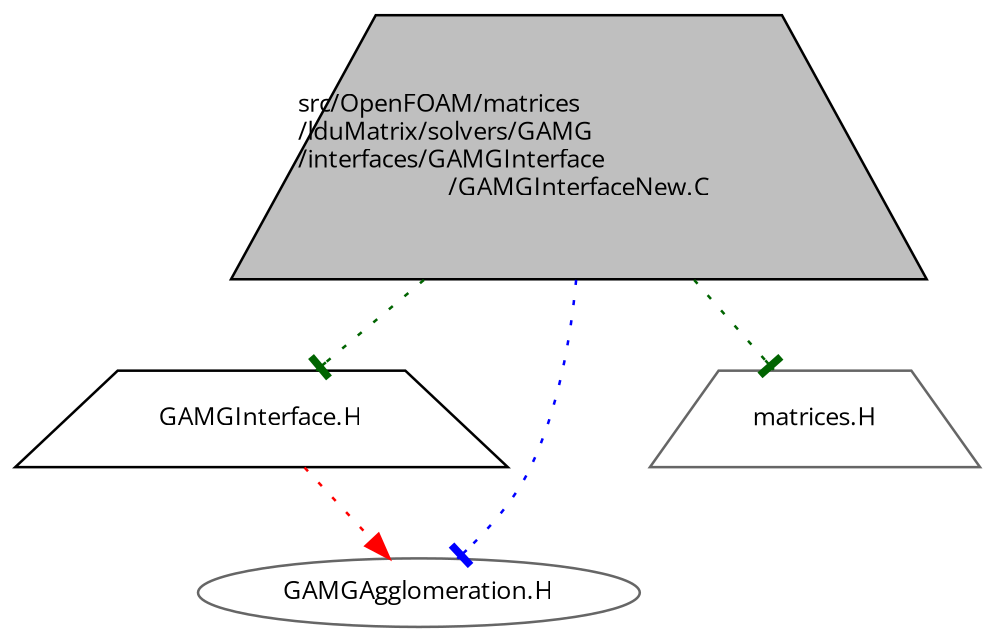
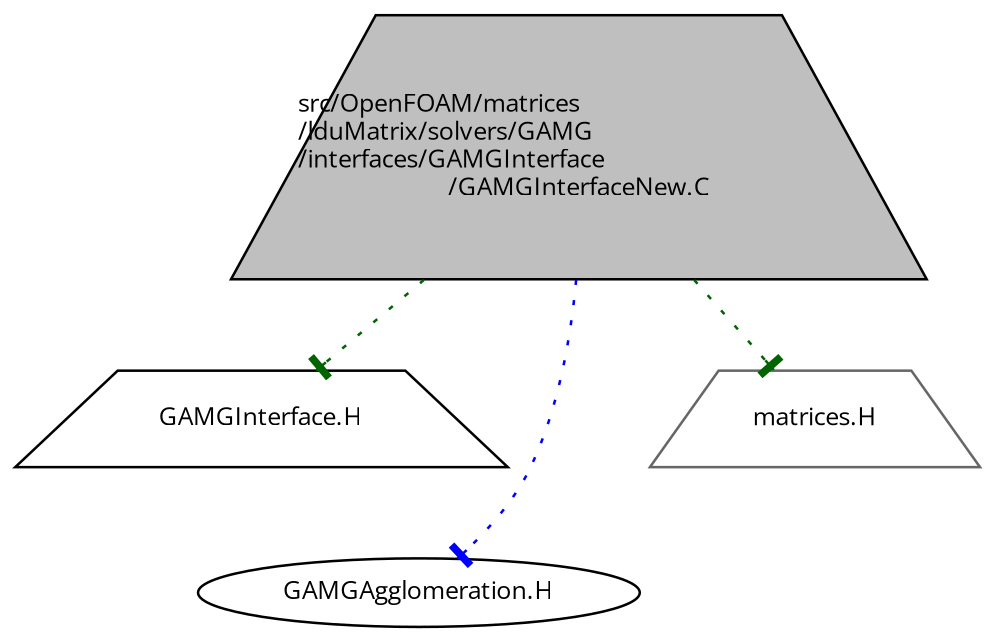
edge "GAMGInterface.H" -> "GAMGAgglomeration.H": removed
node "GAMGAgglomeration.H": color gray40 -> black
